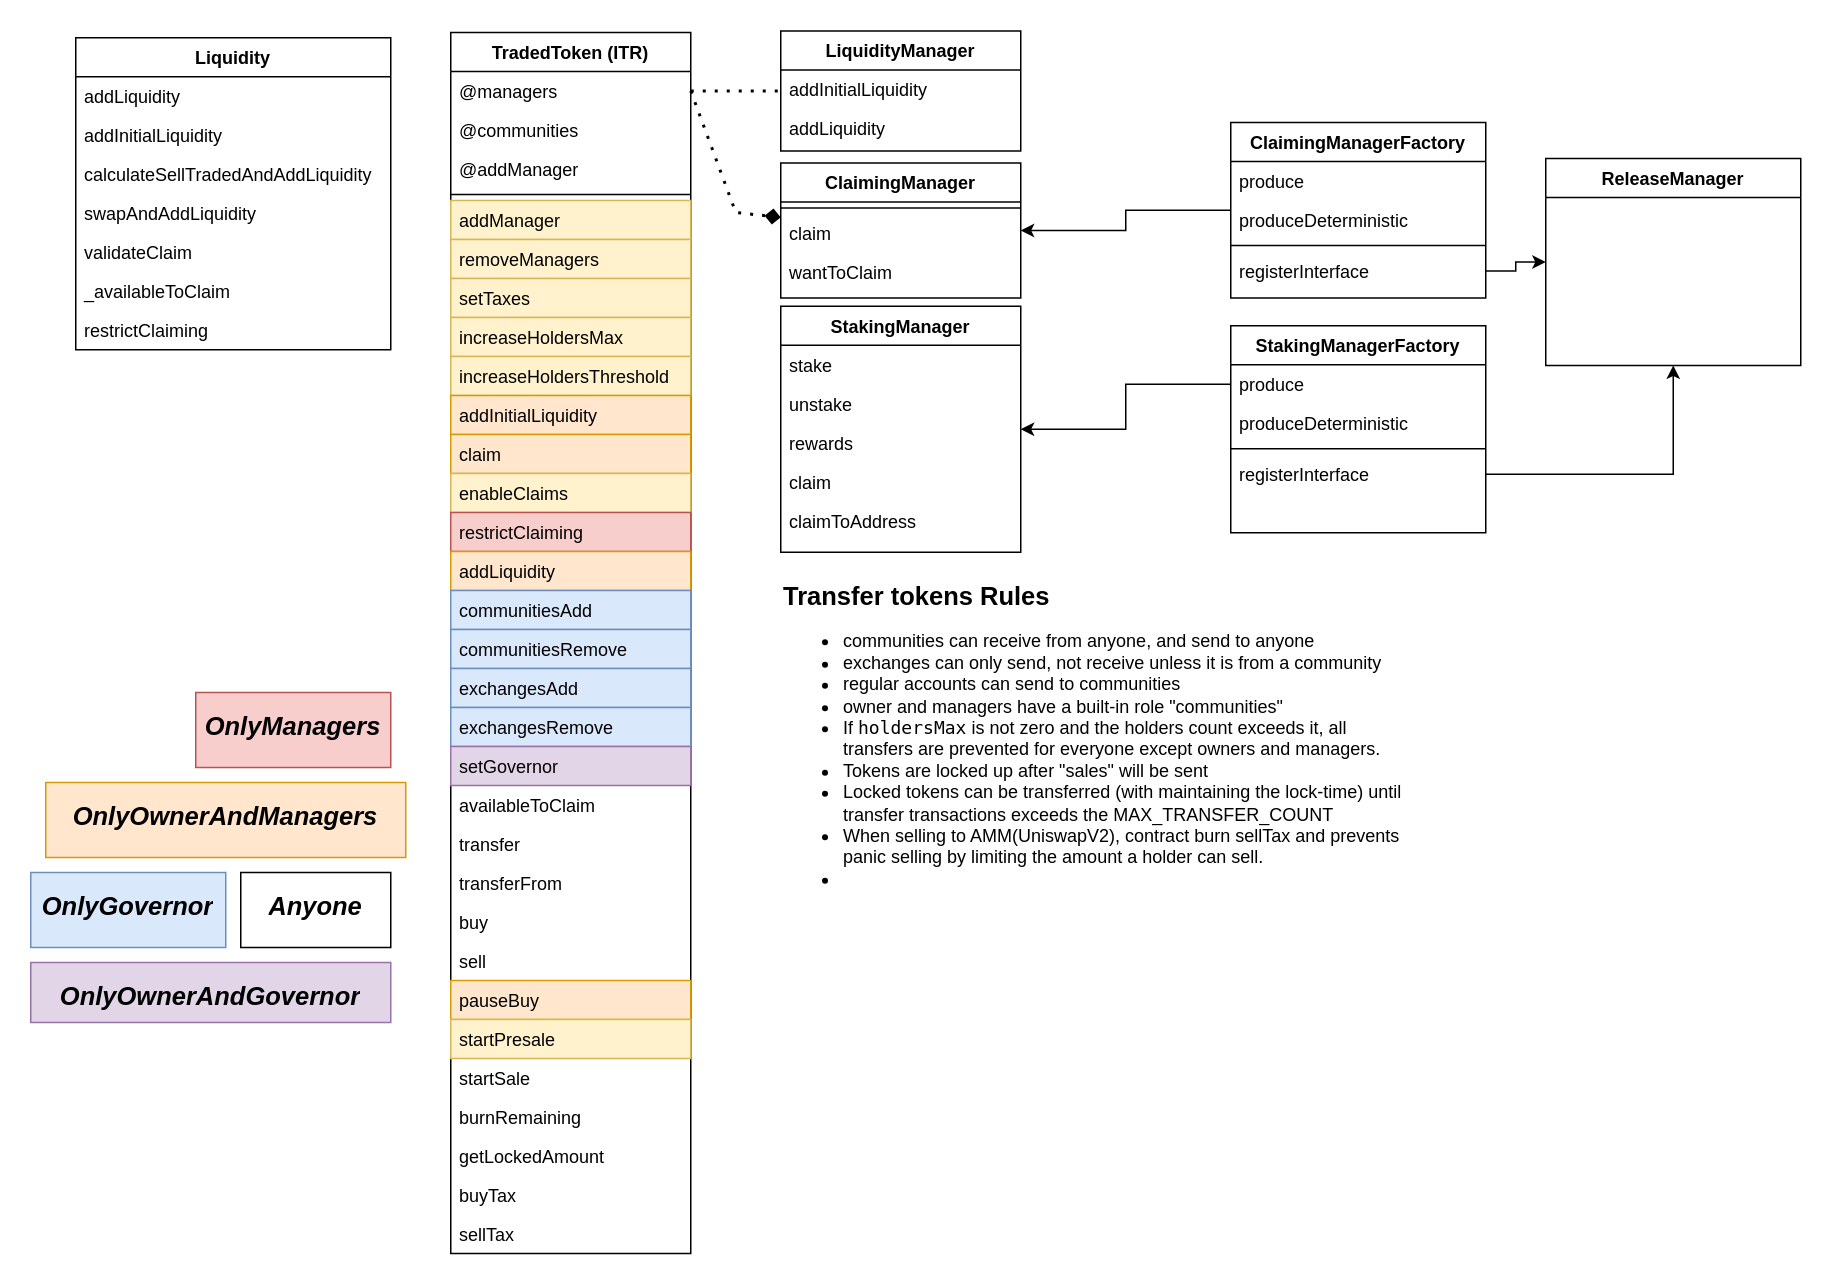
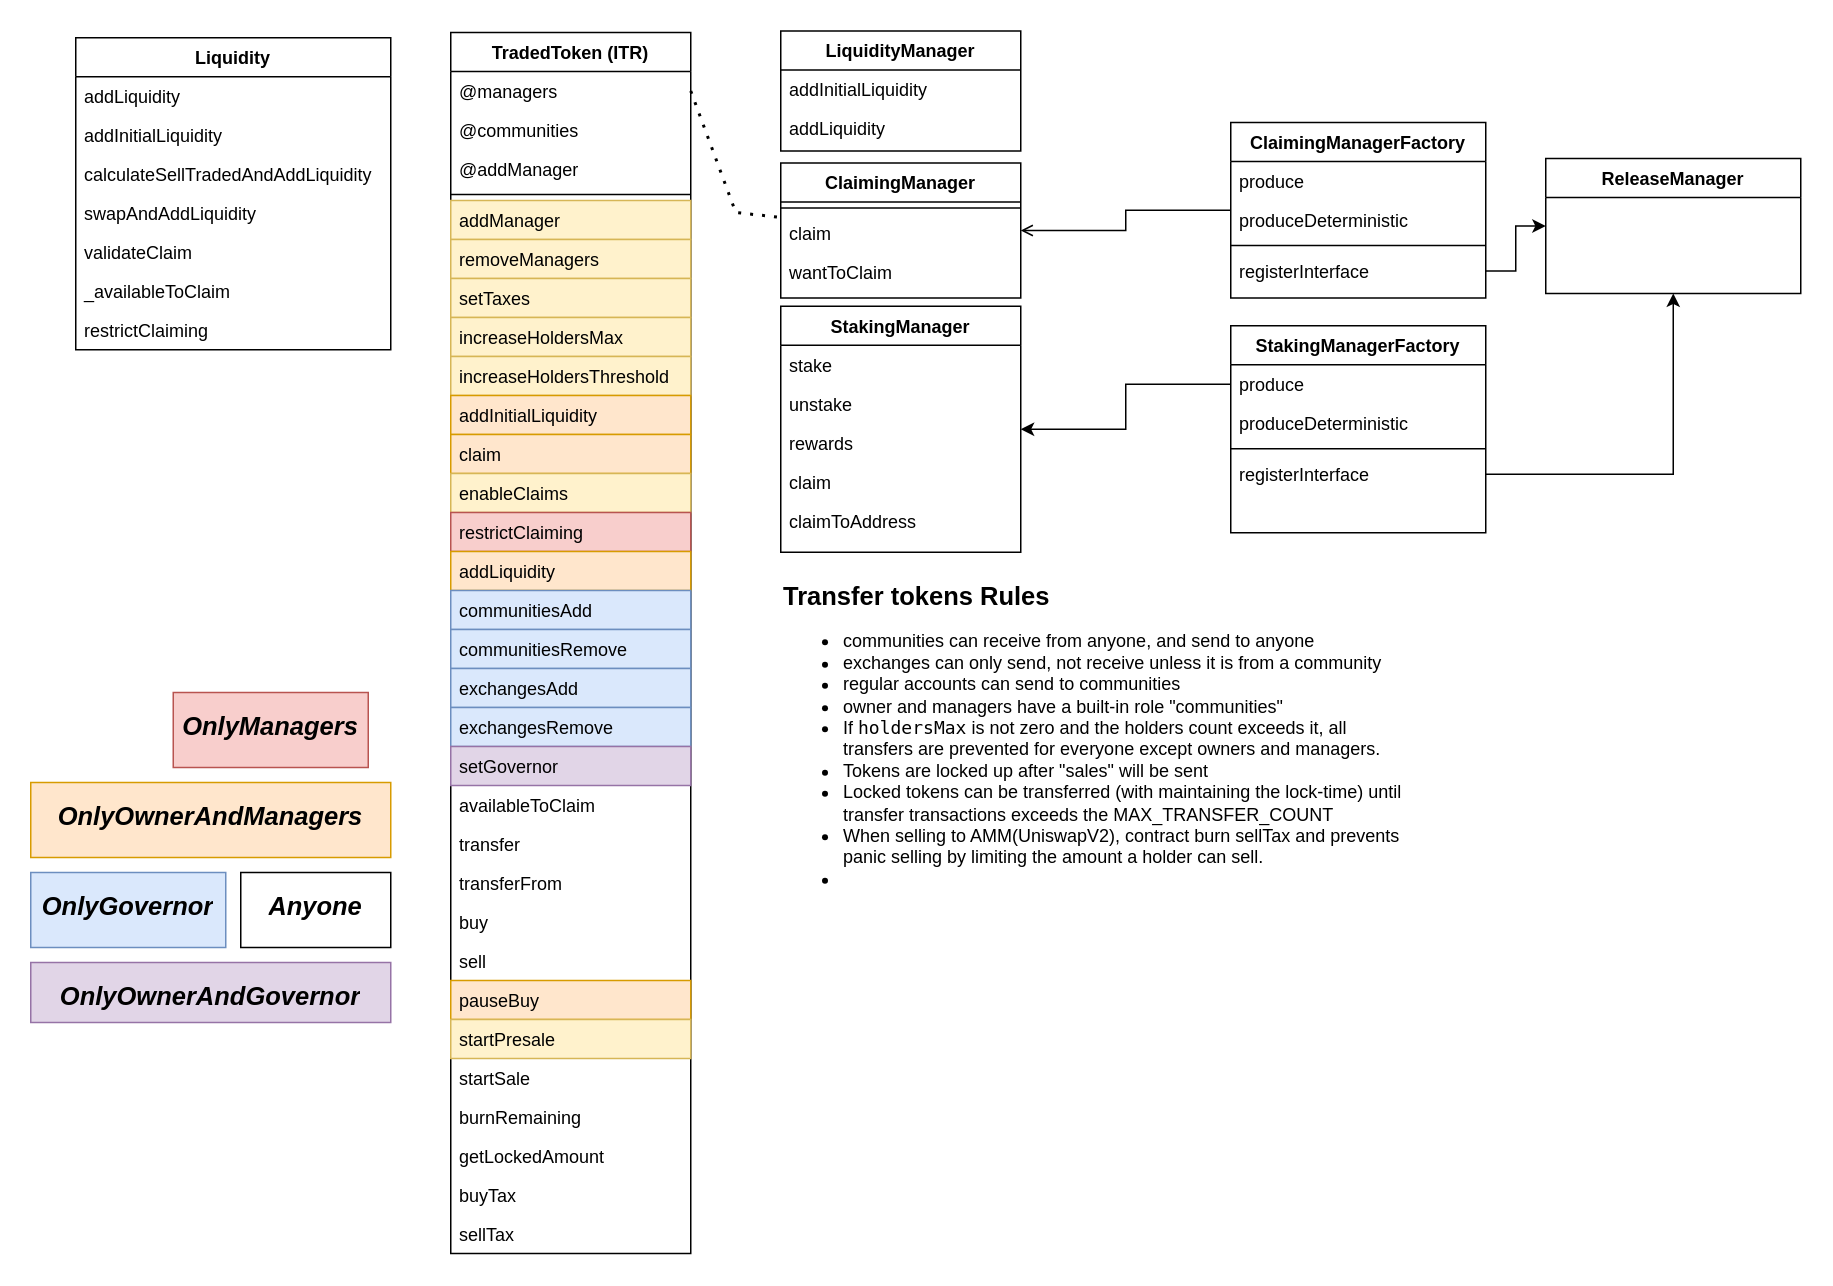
edge "@managers" -- "LiquidityManager": removed
edge "@managers" -> "ClaimingManager": arrowhead diamond -> none
edge "ClaimingManagerFactory" -> "ClaimingManager": arrowhead classic -> open
node "ReleaseManager": size 255x207 -> 255x135
node "OnlyManagers": moved (293, 730) -> (271, 730)
node "OnlyOwnerAndManagers": moved (226, 820) -> (211, 820)
